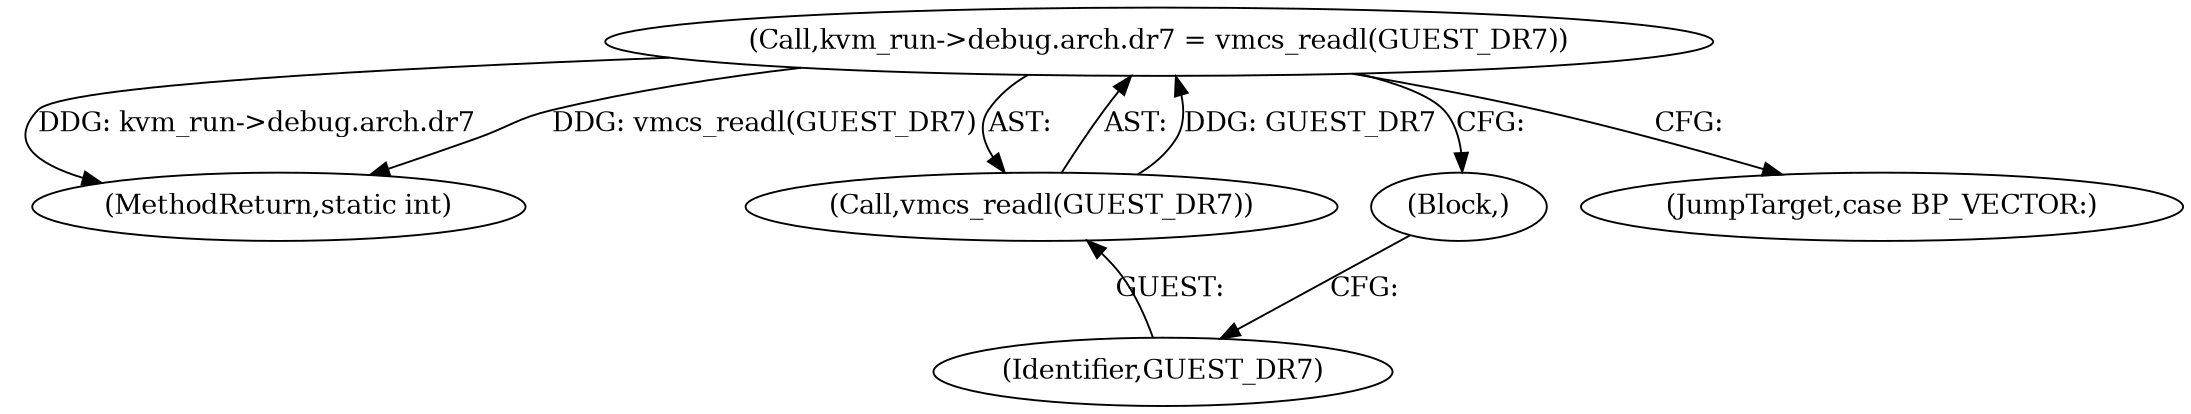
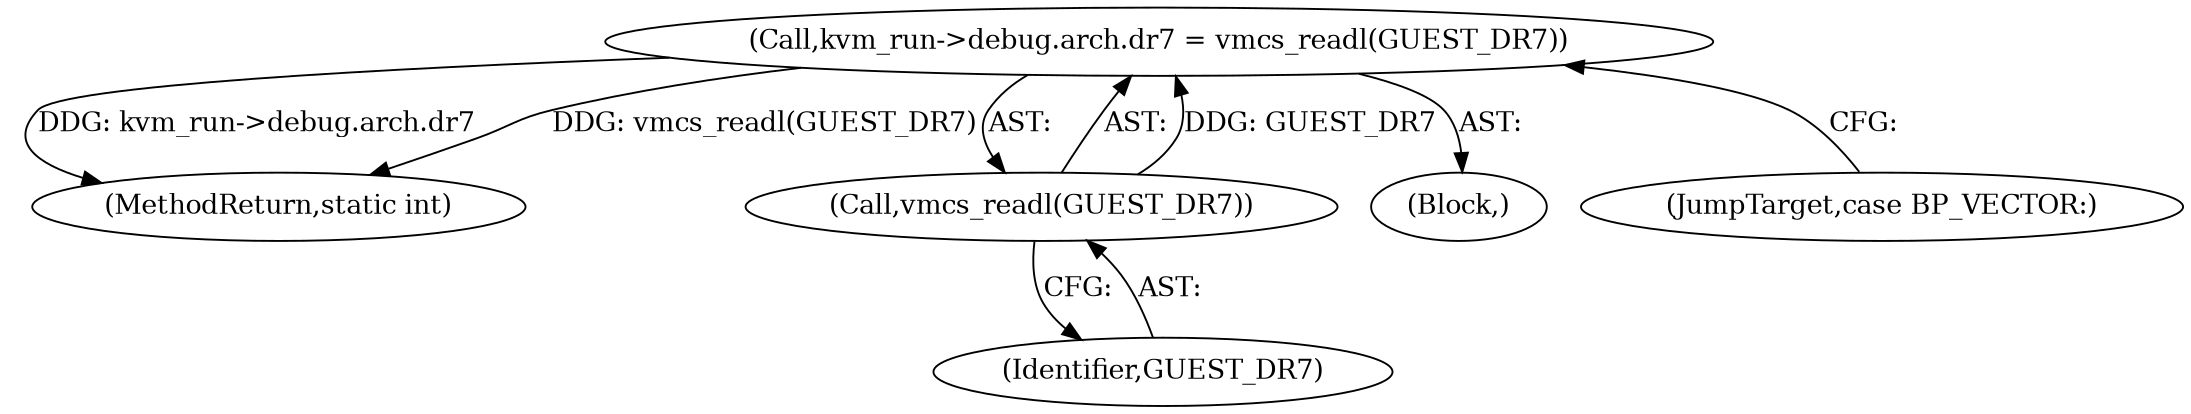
edge "(Call,kvm_run->debug.arch.dr7 = vmcs_readl(GUEST_DR7))" -> "(JumpTarget,case BP_VECTOR:)": reversed
edge "(Call,kvm_run->debug.arch.dr7 = vmcs_readl(GUEST_DR7))" -> "(Block,)": label "CFG: " -> "AST: "
edge "(Block,)" -> "(Identifier,GUEST_DR7)": now "(Call,vmcs_readl(GUEST_DR7))" -> "(Identifier,GUEST_DR7)"
edge "(Identifier,GUEST_DR7)" -> "(Call,vmcs_readl(GUEST_DR7))": label "GUEST: " -> "AST: "
